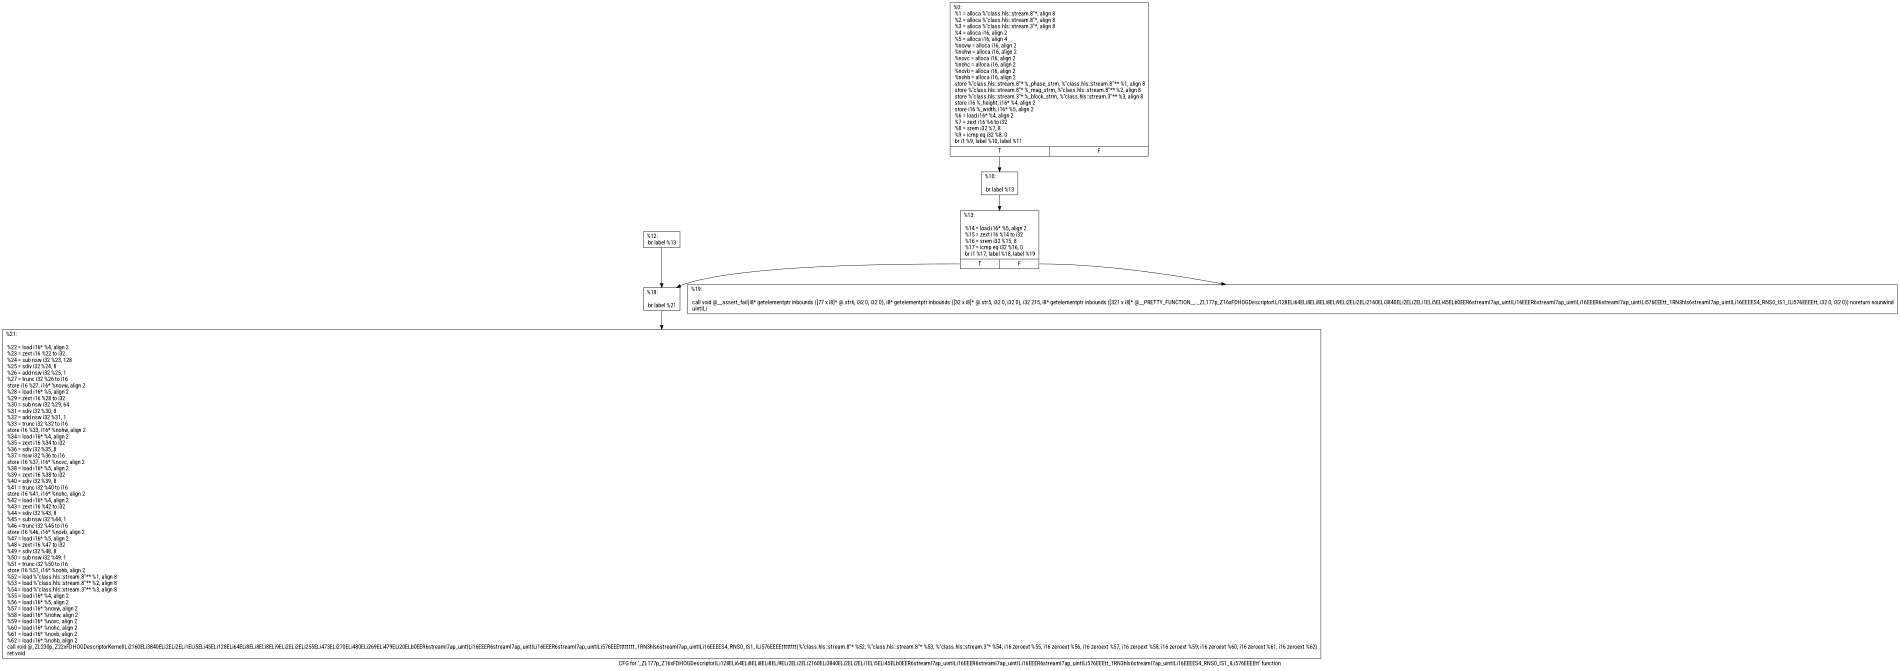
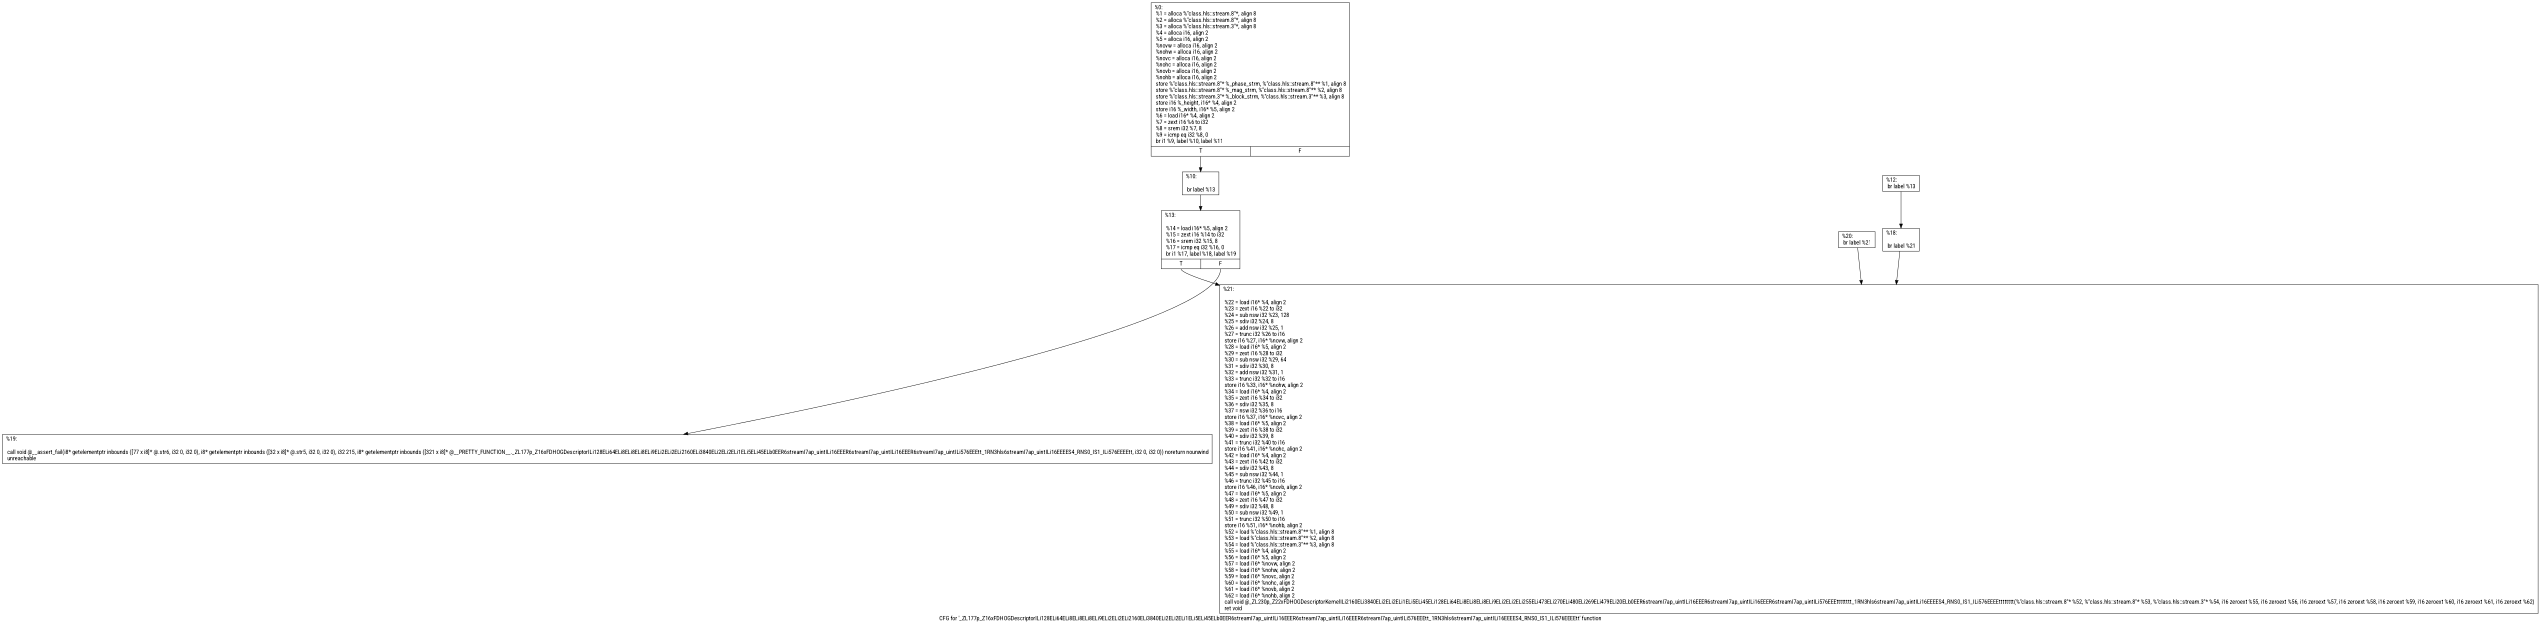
node "%0:": text "%5 = alloca i16, align 4" -> "%5 = alloca i16, align 2"
node "%20:": added
edge "%13:" -> "%18:": now "%13:" -> "%21:"
node "%19:": text "uintILi" -> "unreachable"
